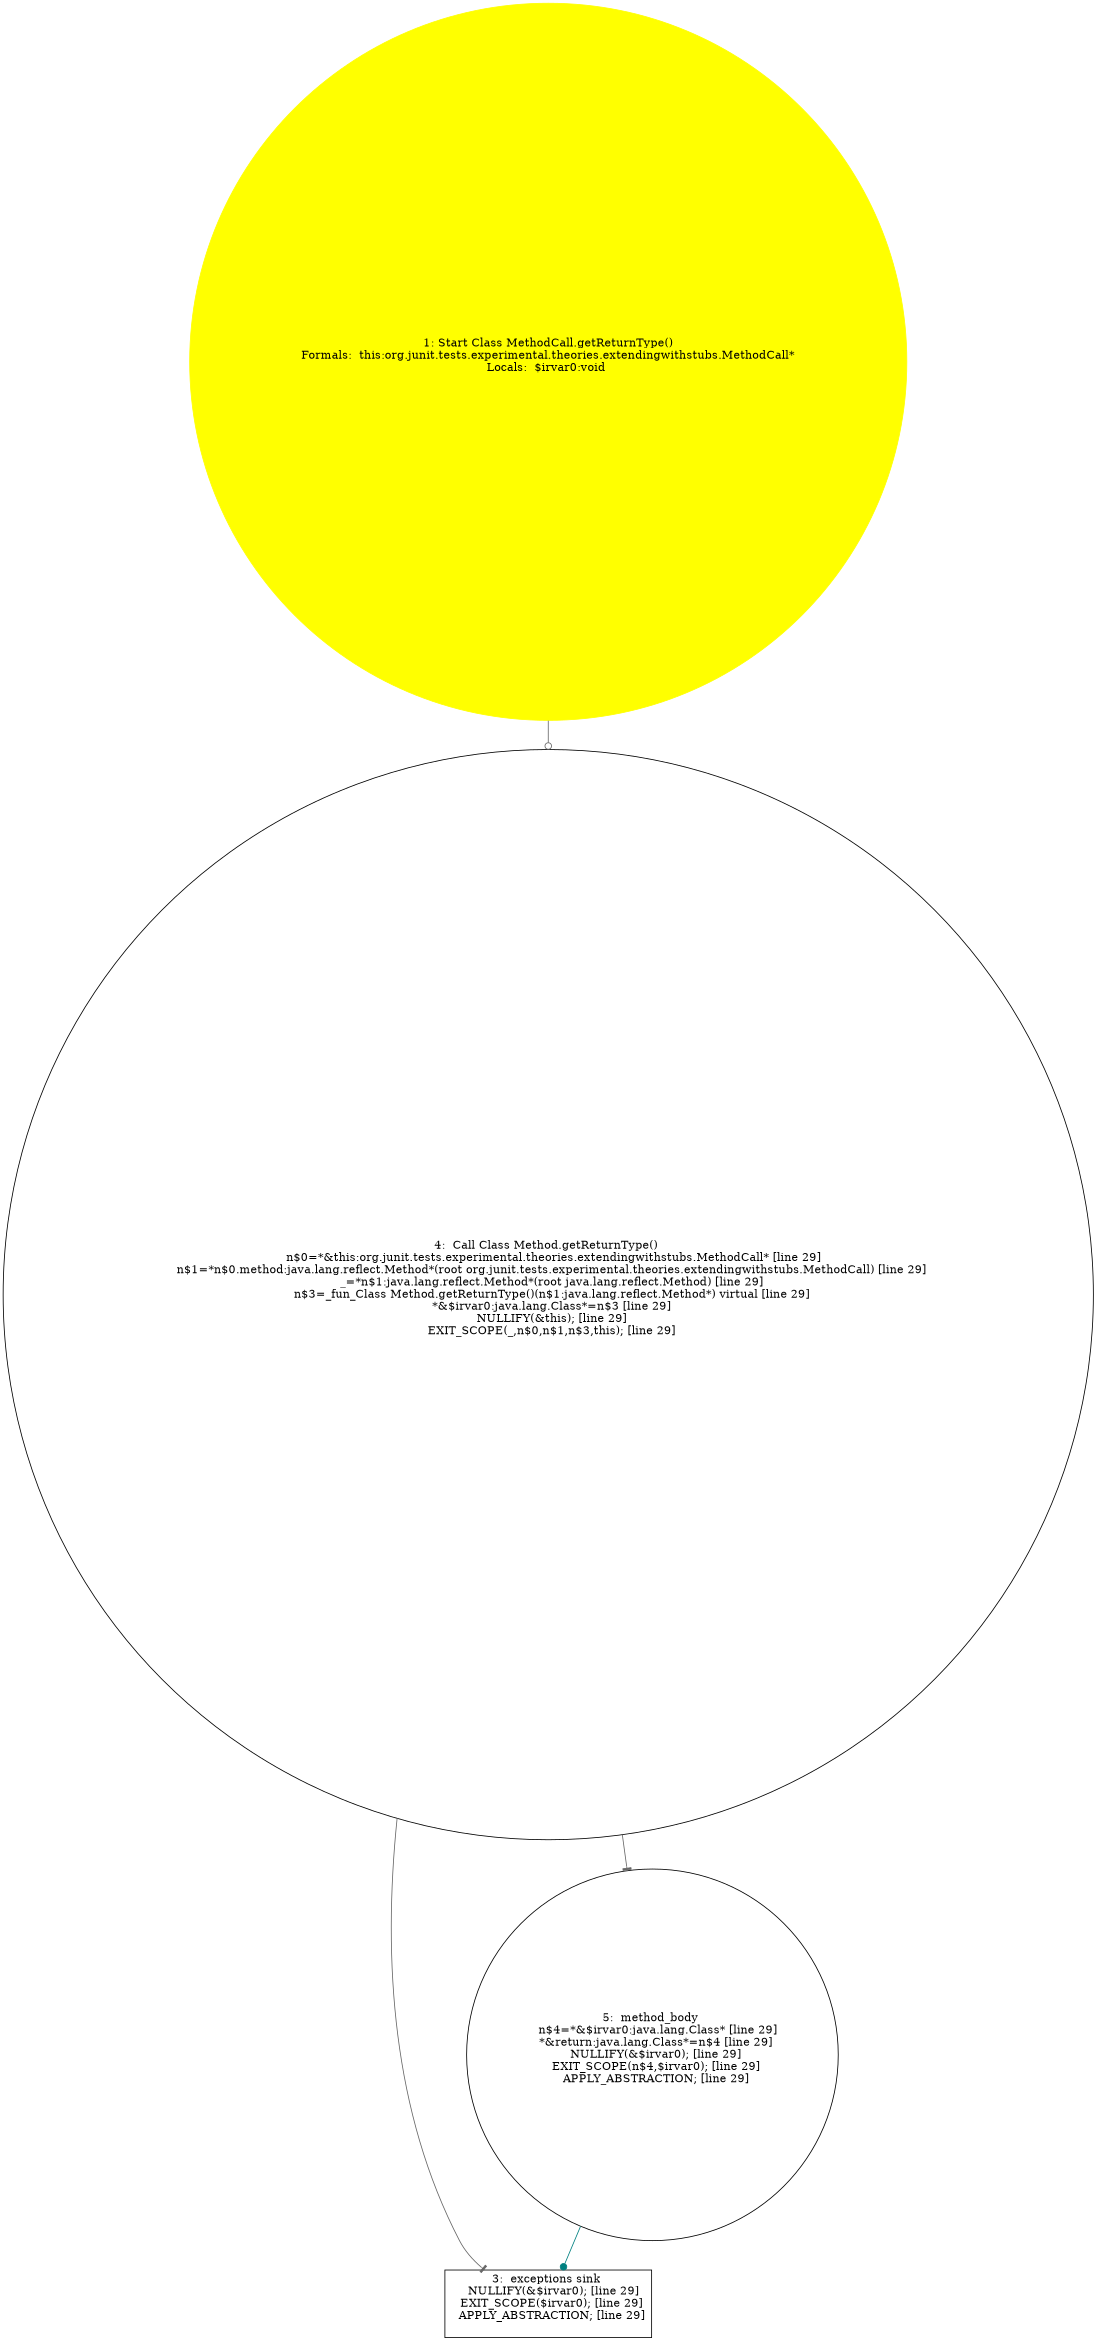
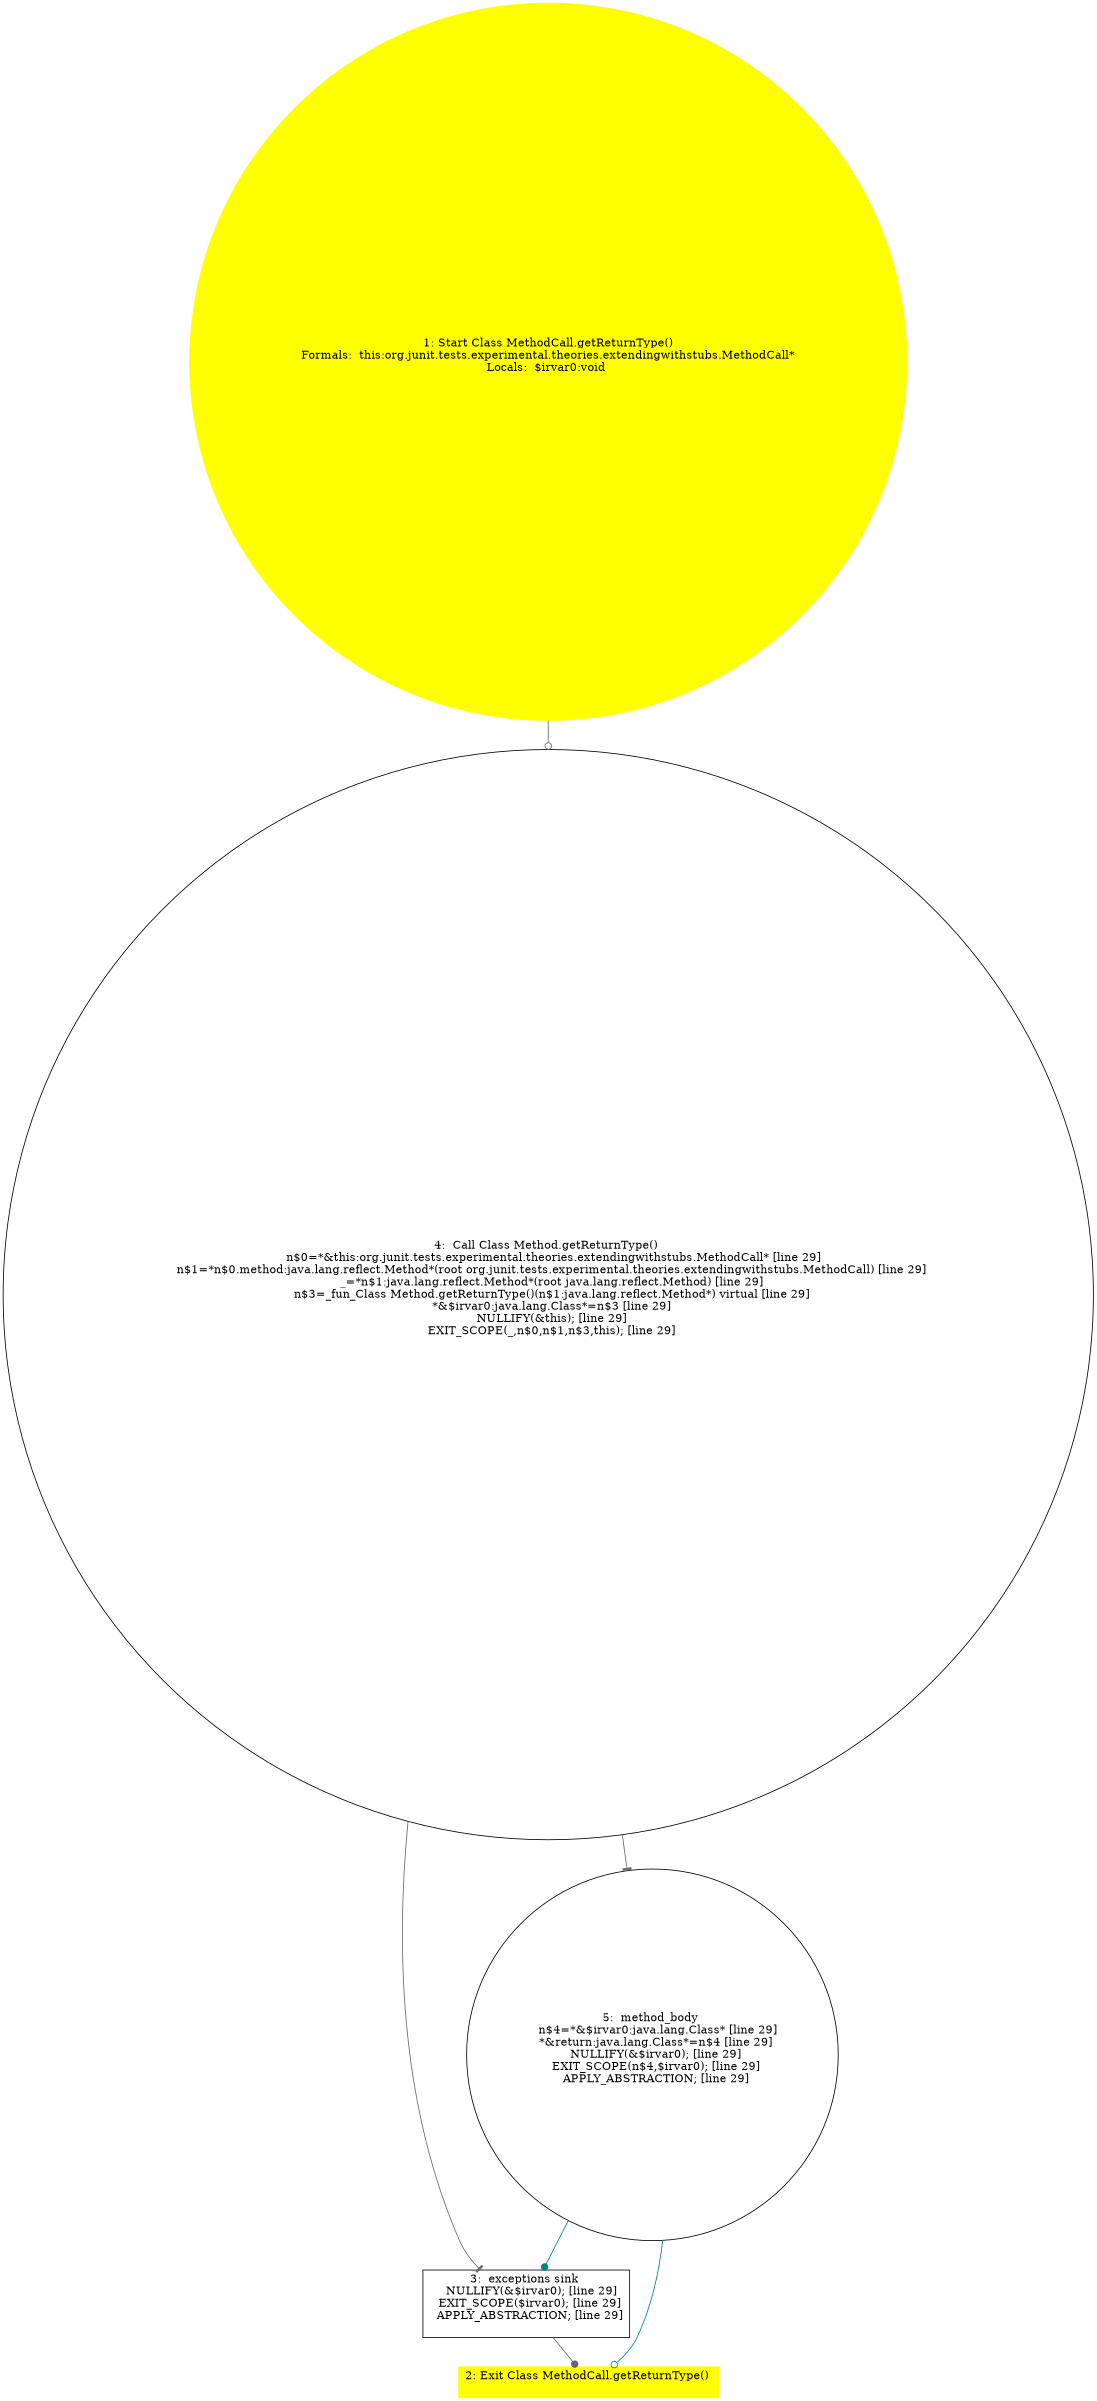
node "2: Exit Class MethodCall.getReturnType()": added
